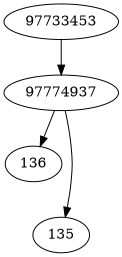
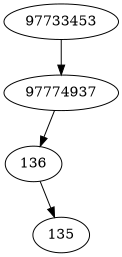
edge "97774937" -> "135": now "136" -> "135"
